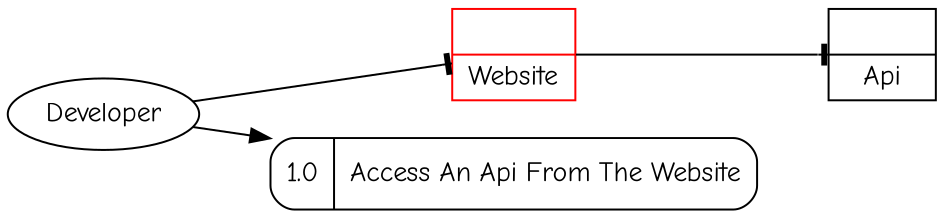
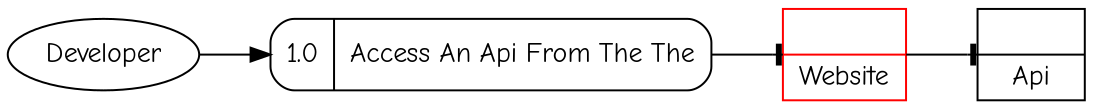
edge "Developer" -> "Website": now "1.0" -> "Website"
node "1.0": text "Access An Api From The Website" -> "Access An Api From The The"
